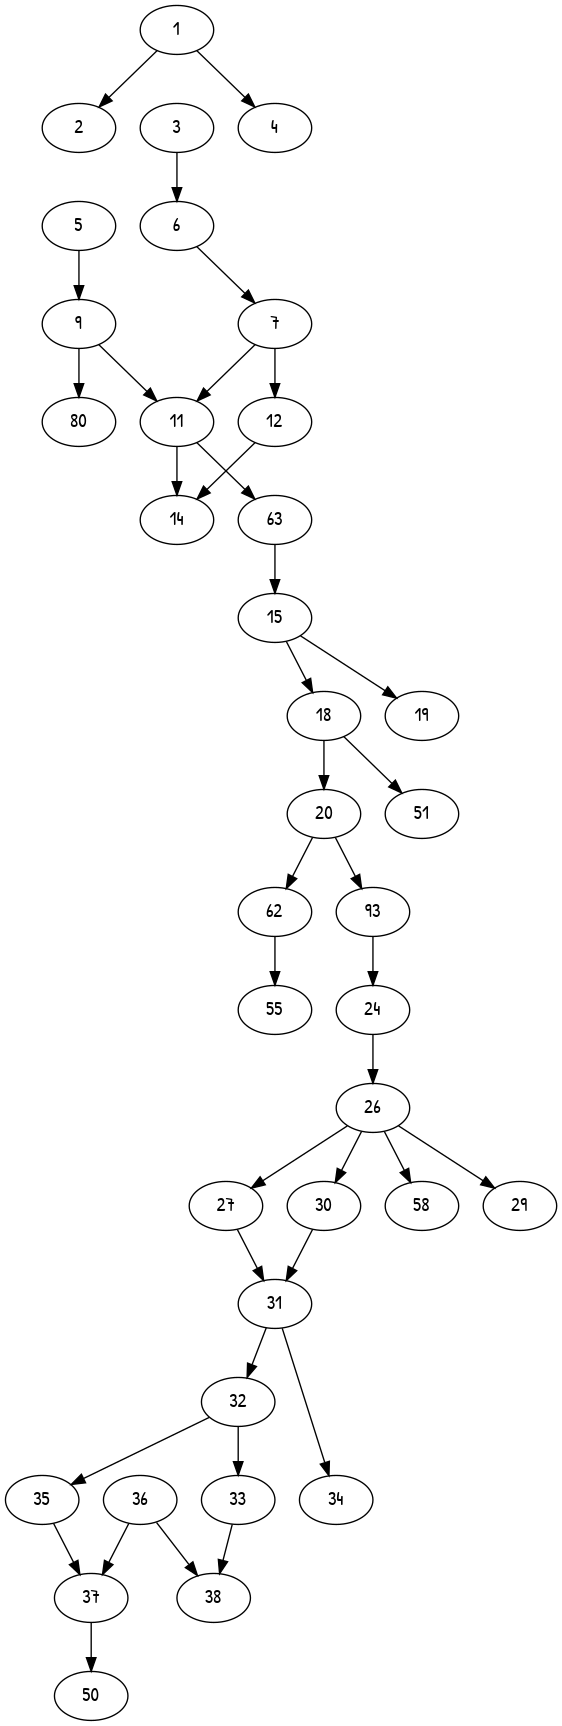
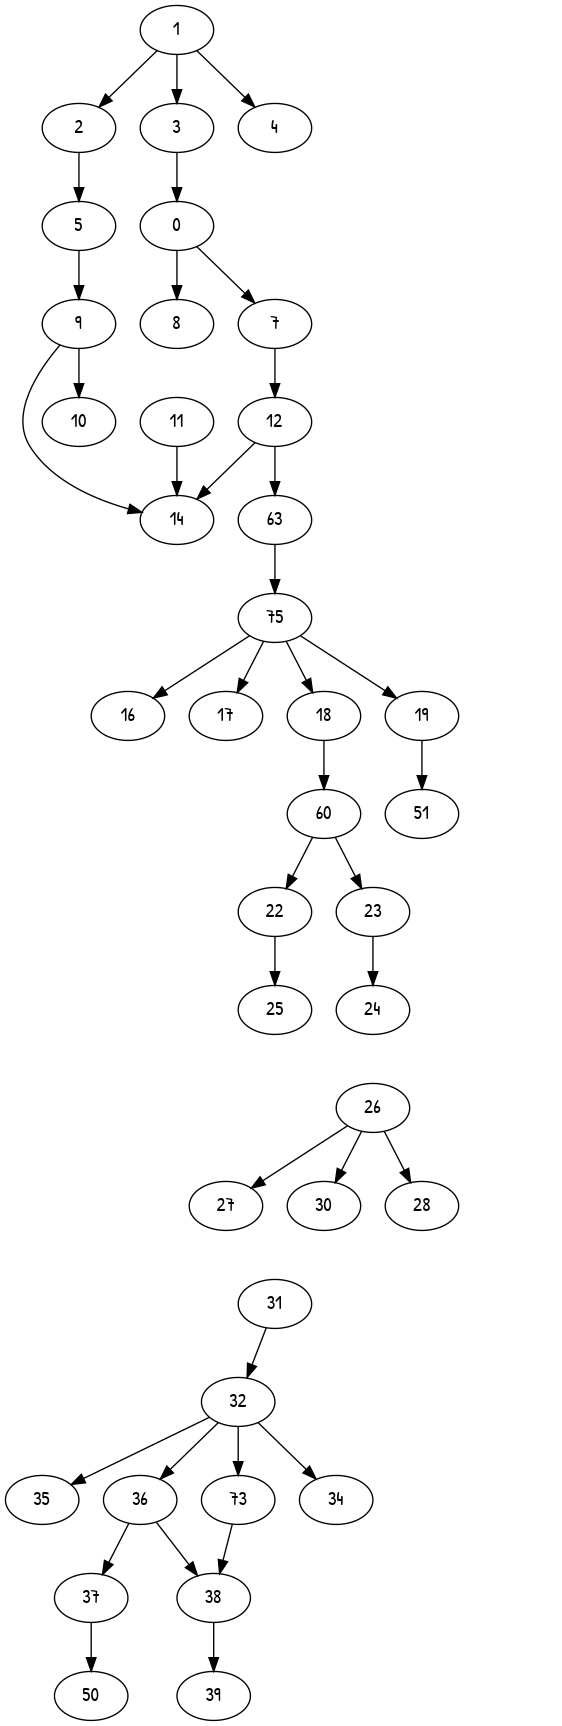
edge "1" -> "3": added
edge "2" -> "5": added
node "6": label "6" -> "0"
node "8": added
edge "9" -> "11": now "9" -> "14"
edge "7" -> "11": removed
node "80": label "80" -> "10"
edge "11" -> "63": now "12" -> "63"
node "15": label "15" -> "75"
node "16": added
node "17": added
edge "18" -> "51": now "19" -> "51"
node "20": label "20" -> "60"
node "62": label "62" -> "22"
node "93": label "93" -> "23"
node "55": label "55" -> "25"
edge "24" -> "26": removed
node "58": label "58" -> "28"
node "29": removed
edge "27" -> "31": removed
edge "30" -> "31": removed
edge "31" -> "34": now "32" -> "34"
edge "32" -> "36": added
node "33": label "33" -> "73"
edge "35" -> "37": removed
node "39": added
